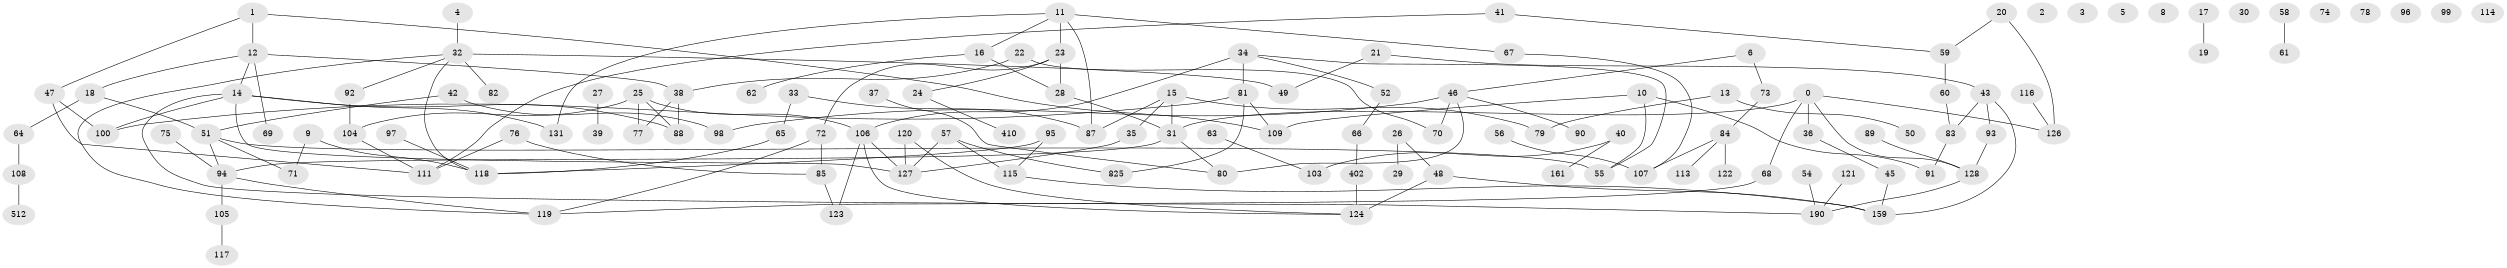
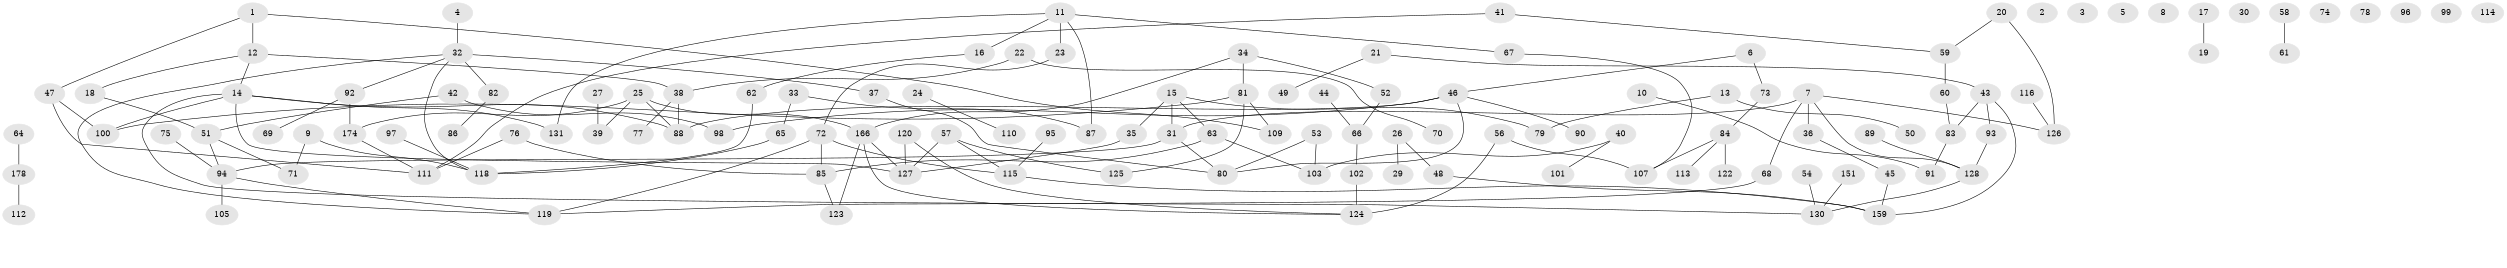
edge "32" -- "49": now "32" -- "37"
edge "23" -- "24": removed
edge "12" -- "69": now "92" -- "69"
node "28": removed
node "44": added
node "0": label "0" -> "7"
edge "10" -- "109": removed
edge "25" -- "77": now "25" -- "39"
edge "18" -- "64": removed
edge "46" -- "70": now "46" -- "88"
edge "15" -- "87": now "15" -- "63"
node "104": label "104" -> "174"
node "86": added
node "106": label "106" -> "166"
node "410": label "410" -> "110"
node "53": added
edge "63" -- "85": added
edge "95" -- "118": now "62" -- "118"
edge "72" -- "115": added
node "108": label "108" -> "178"
node "825": label "825" -> "125"
node "402": label "402" -> "102"
node "161": label "161" -> "101"
node "55": removed
node "121": label "121" -> "151"
edge "48" -- "124": now "56" -- "124"
node "512": label "512" -> "112"
node "190": label "190" -> "130"
node "117": removed
